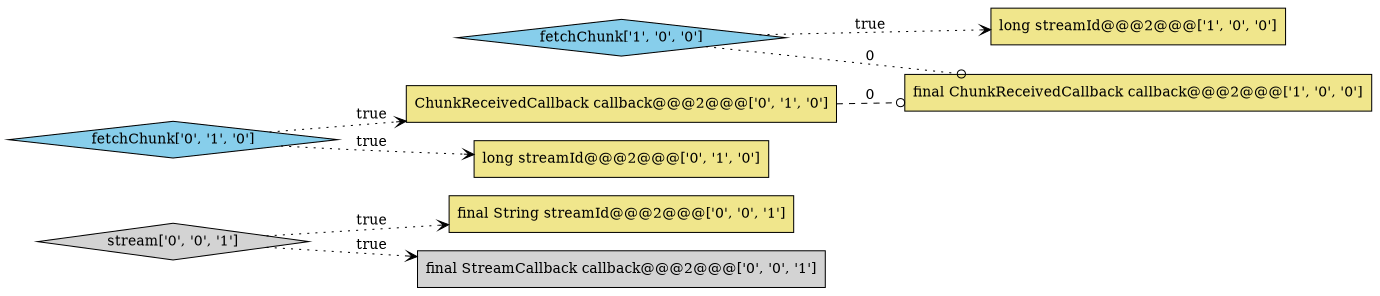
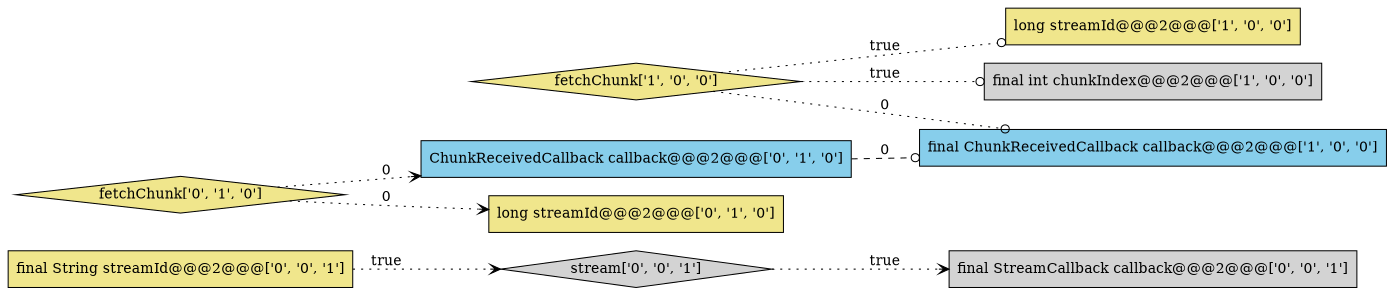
edge "fetchChunk['1', '0', '0']" -> "long streamId@@@2@@@['1', '0', '0']": arrowhead vee -> odot
node "fetchChunk['1', '0', '0']": fillcolor skyblue -> khaki
node "final int chunkIndex@@@2@@@['1', '0', '0']": added
node "final ChunkReceivedCallback callback@@@2@@@['1', '0', '0']": fillcolor khaki -> skyblue
node "ChunkReceivedCallback callback@@@2@@@['0', '1', '0']": fillcolor khaki -> skyblue
edge "fetchChunk['0', '1', '0']" -> "ChunkReceivedCallback callback@@@2@@@['0', '1', '0']": label "true" -> "0"
node "fetchChunk['0', '1', '0']": fillcolor skyblue -> khaki
edge "fetchChunk['0', '1', '0']" -> "long streamId@@@2@@@['0', '1', '0']": label "true" -> "0"
edge "stream['0', '0', '1']" -> "final String streamId@@@2@@@['0', '0', '1']": reversed
